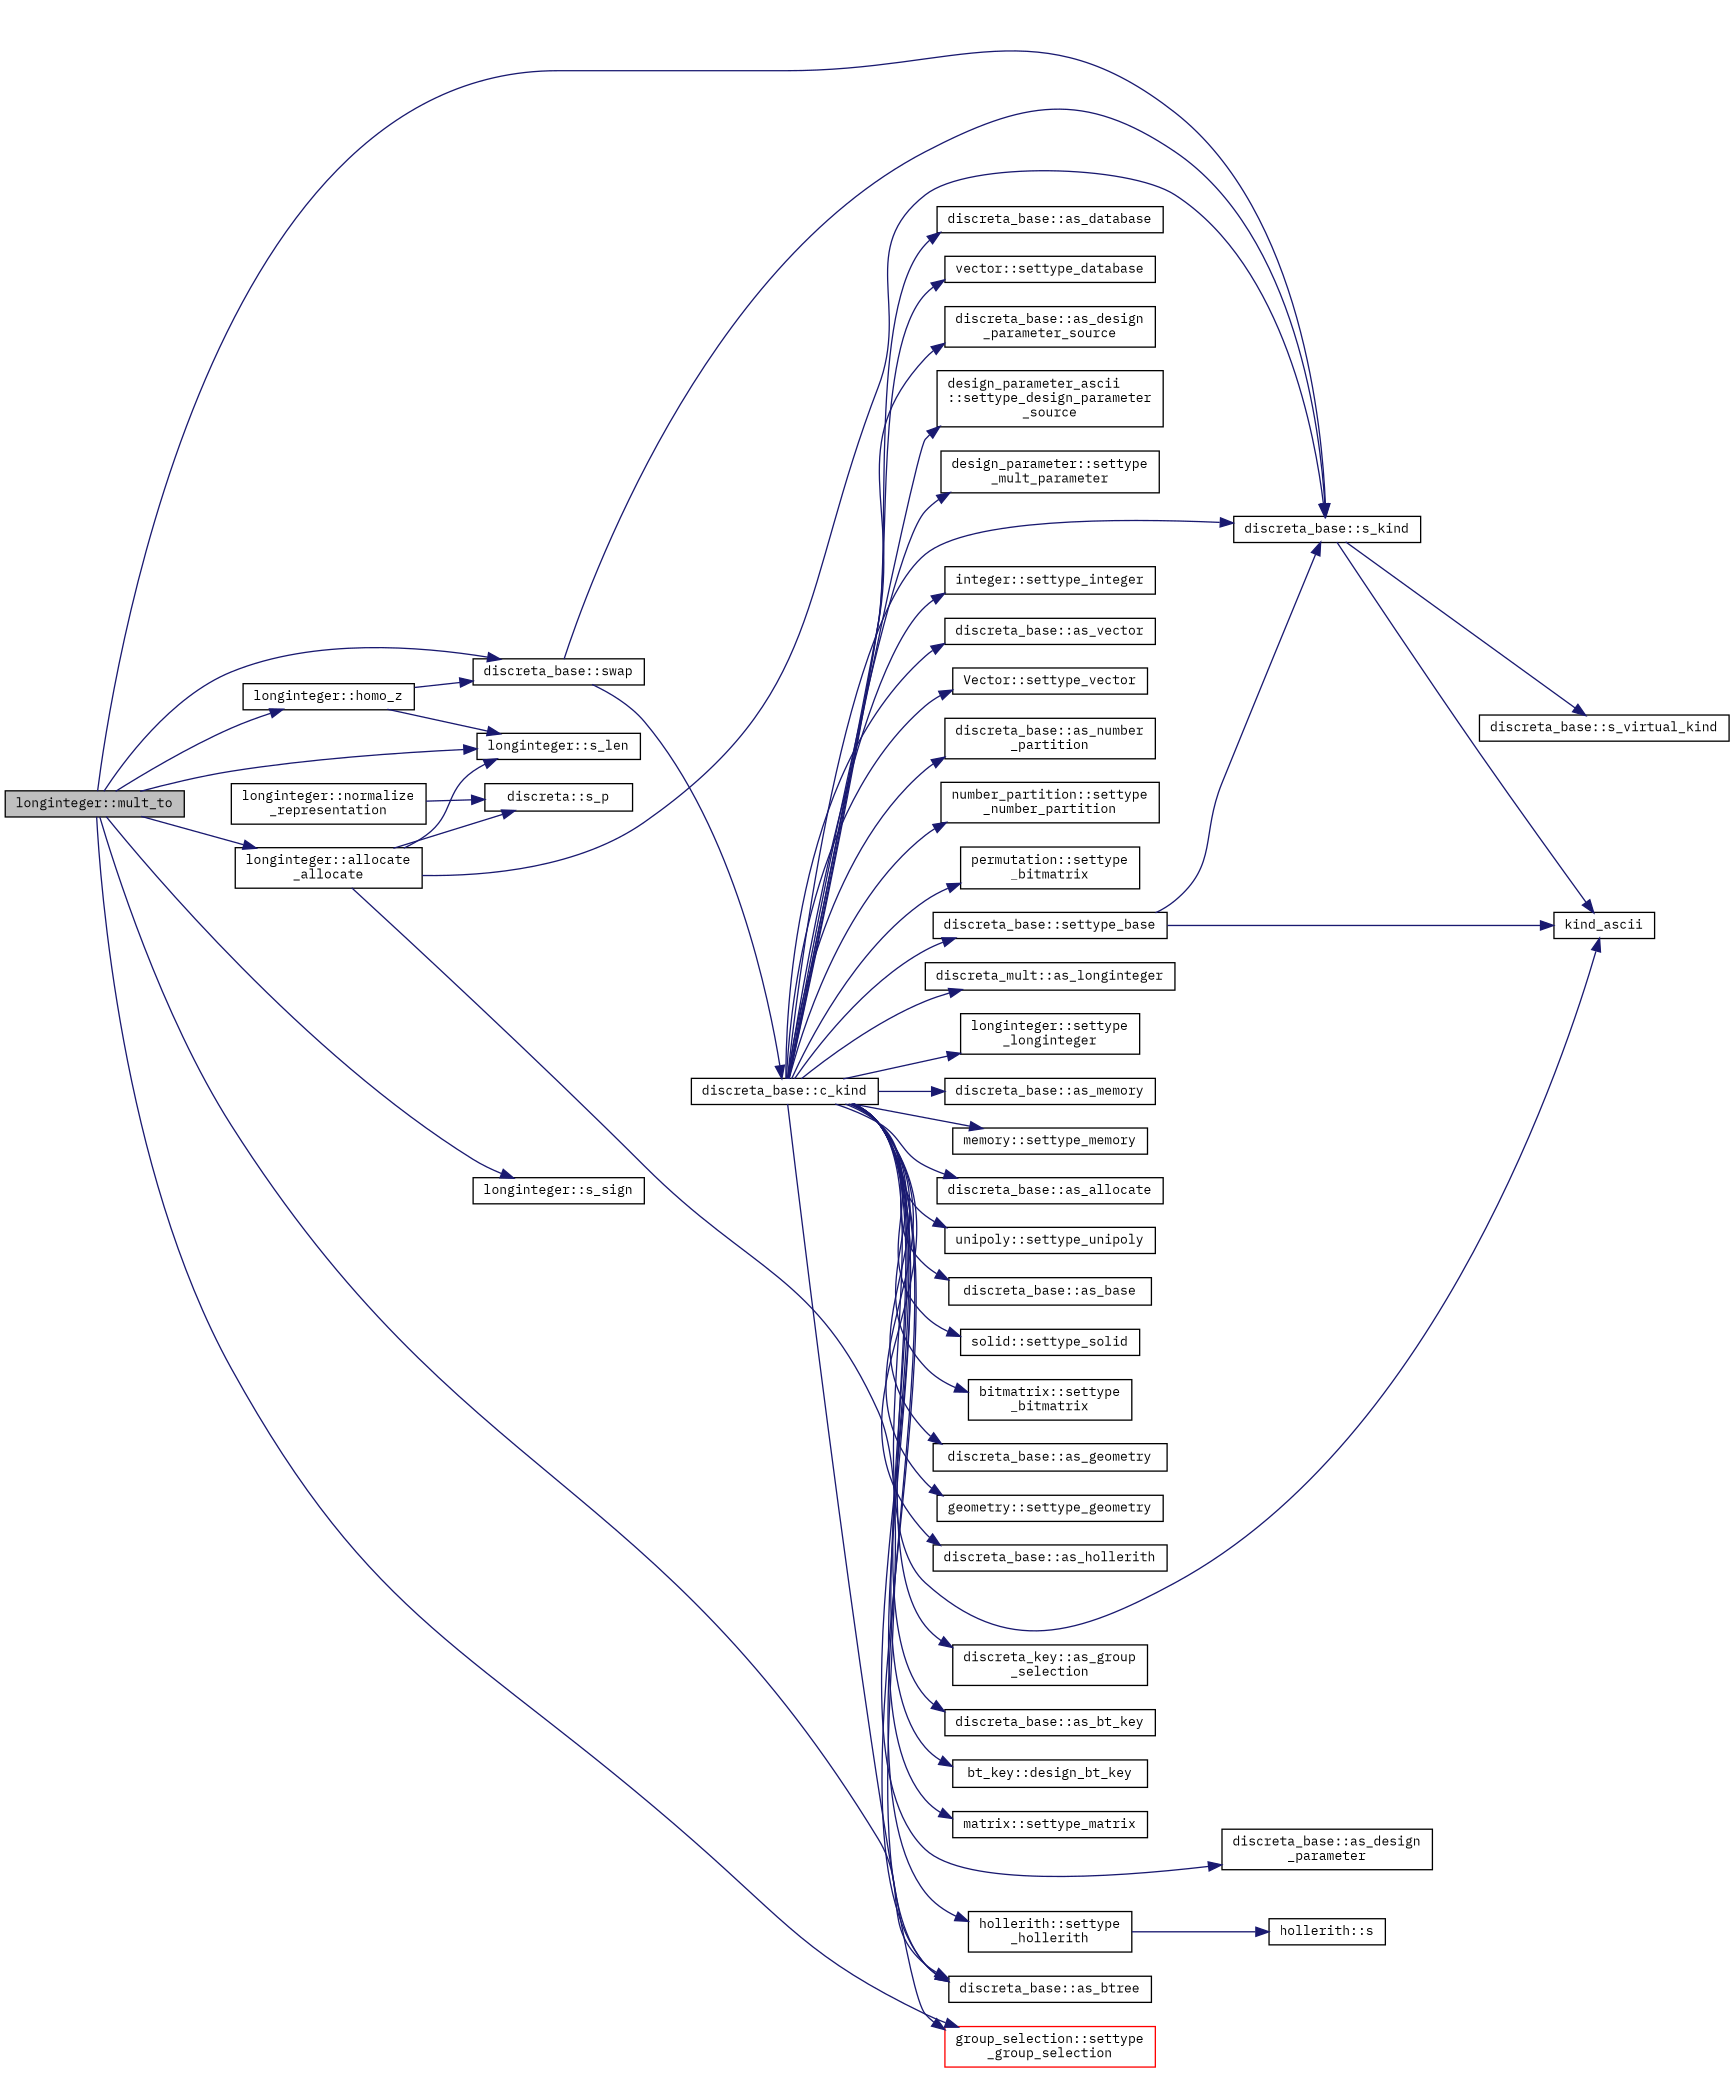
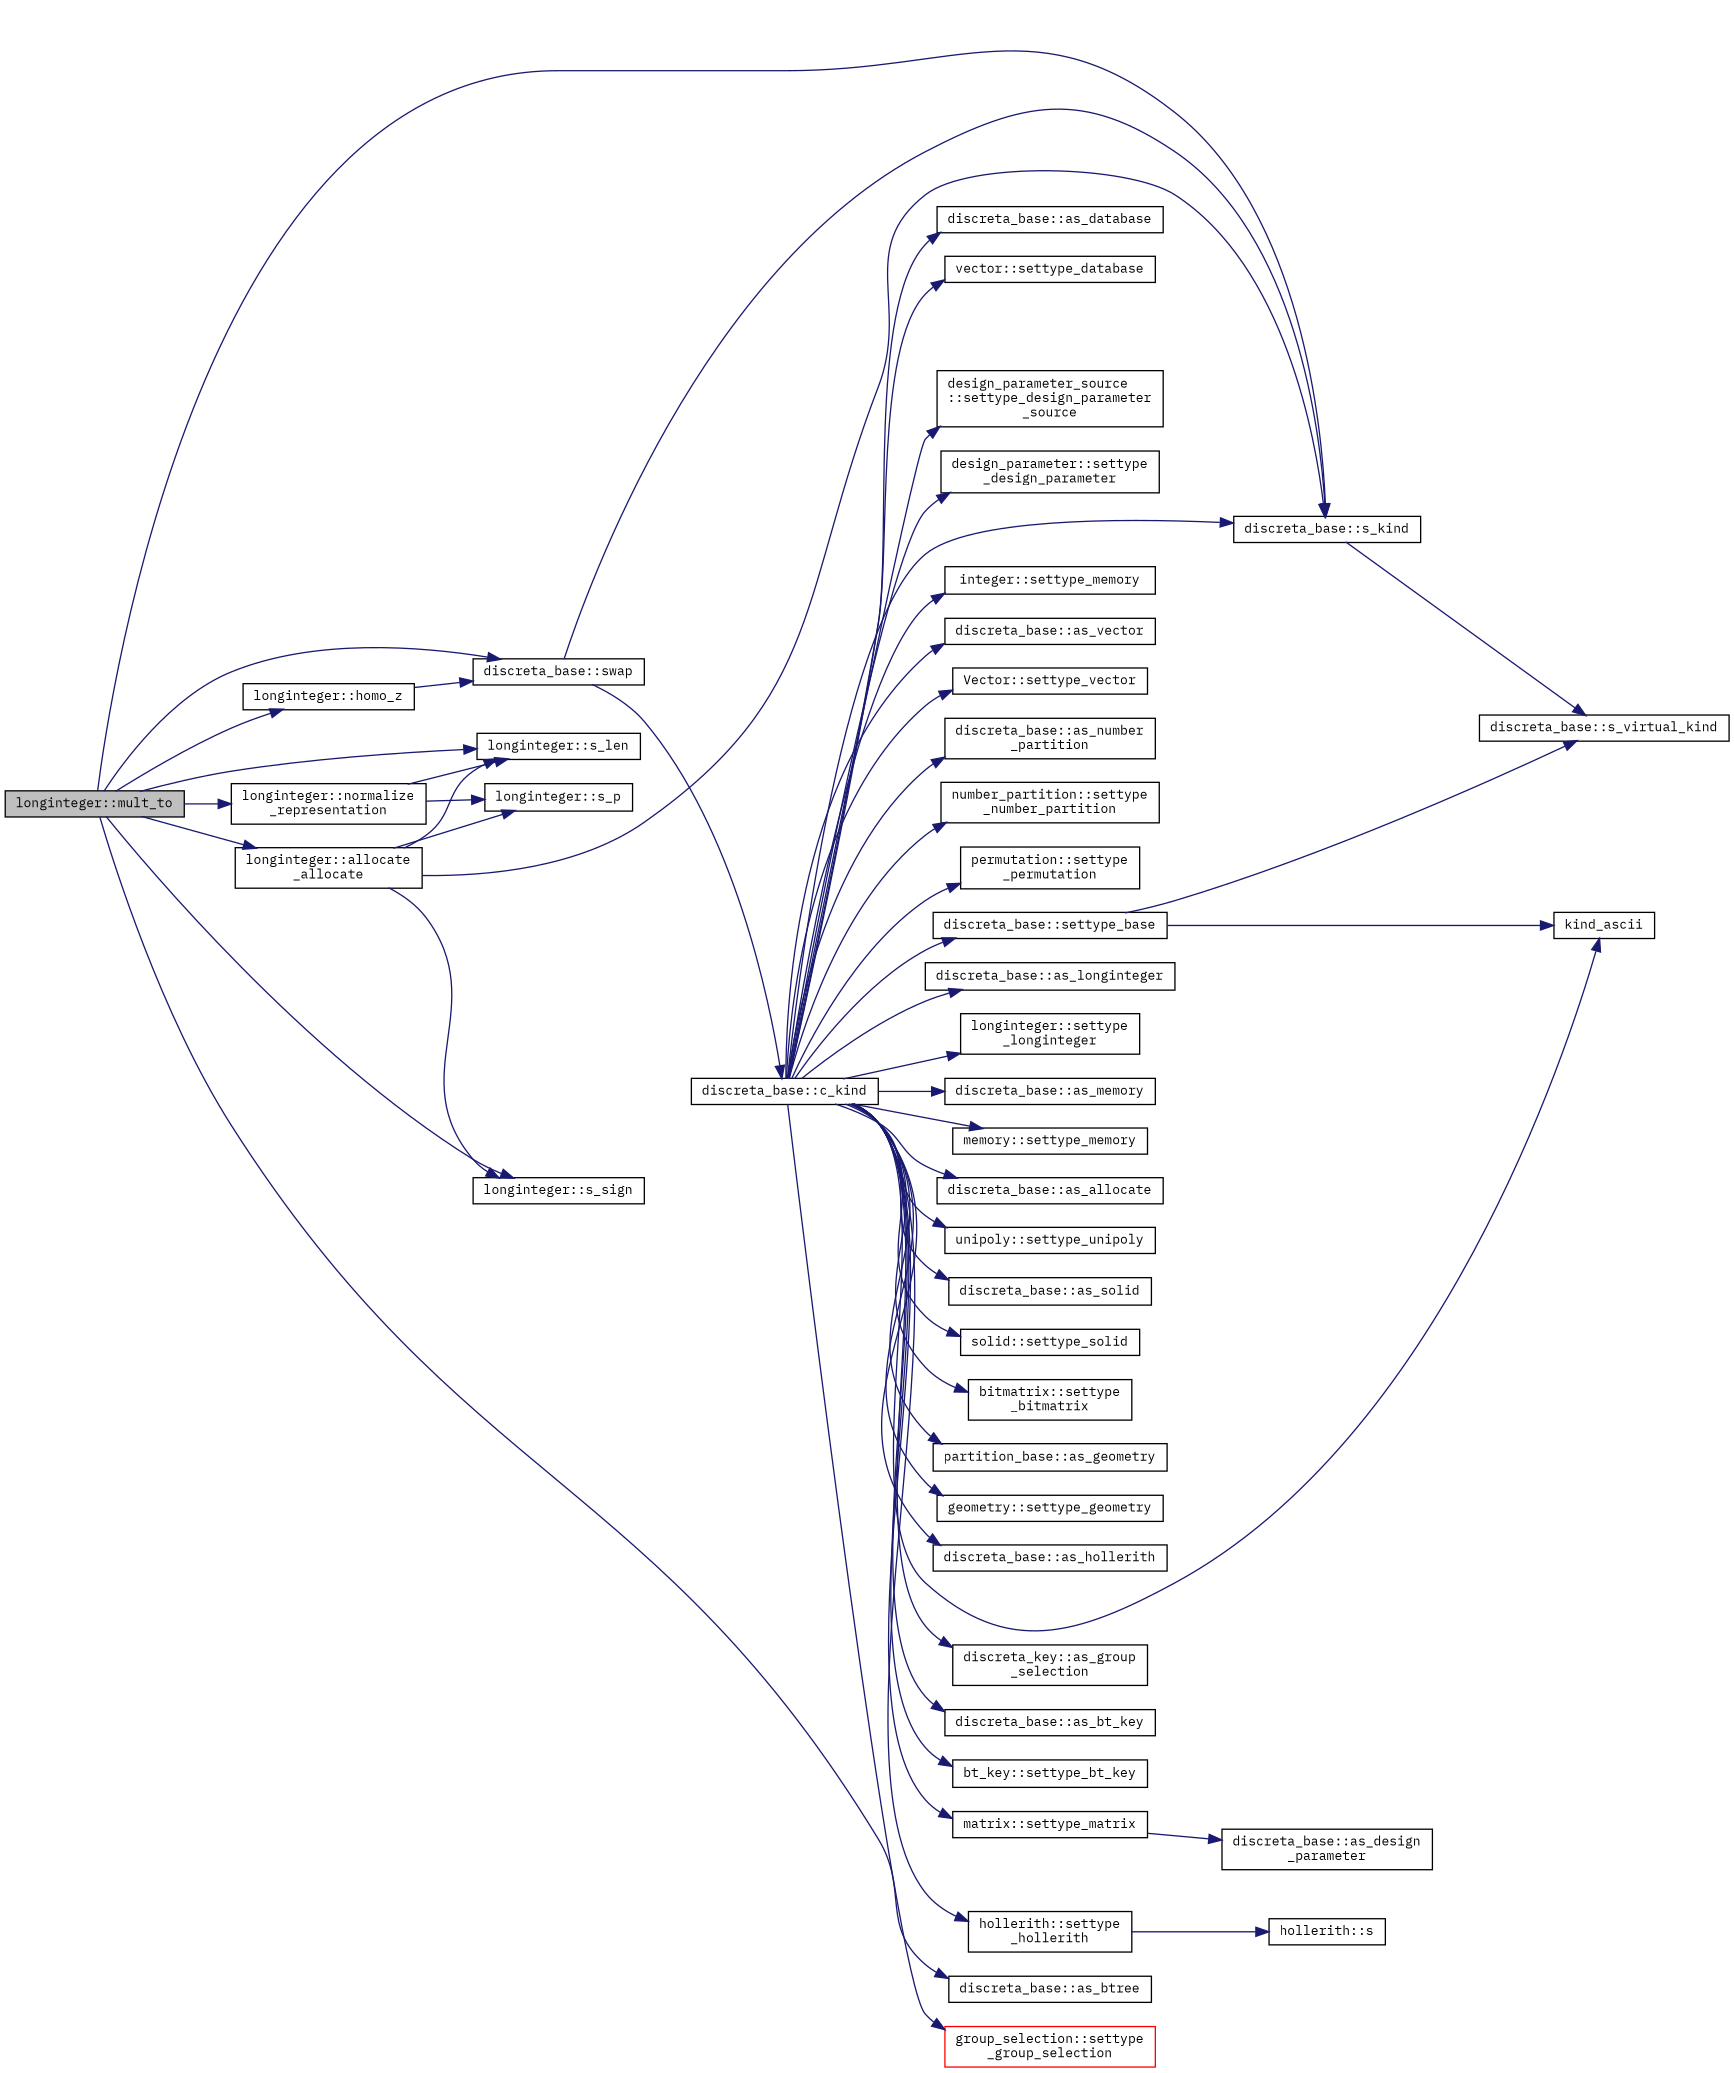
node "discreta_base::as_design _parameter_source": removed
node "design_parameter_ascii ::settype_design_parameter _source": label "design_parameter_ascii ::settype_design_parameter _source" -> "design_parameter_source ::settype_design_parameter _source"
node "design_parameter::settype _mult_parameter": label "design_parameter::settype _mult_parameter" -> "design_parameter::settype _design_parameter"
node "integer::settype_integer": label "integer::settype_integer" -> "integer::settype_memory"
edge "longinteger::homo_z" -> "longinteger::s_len": now "longinteger::normalize _representation" -> "longinteger::s_len"
edge "discreta_base::s_kind" -> "kind_ascii": removed
edge "discreta_base::settype_base" -> "discreta_base::s_kind": now "discreta_base::settype_base" -> "discreta_base::s_virtual_kind"
node "discreta::s_p": label "discreta::s_p" -> "longinteger::s_p"
node "permutation::settype _bitmatrix": label "permutation::settype _bitmatrix" -> "permutation::settype _permutation"
node "discreta_mult::as_longinteger": label "discreta_mult::as_longinteger" -> "discreta_base::as_longinteger"
node "discreta_base::as_base": label "discreta_base::as_base" -> "discreta_base::as_solid"
edge "longinteger::allocate _allocate" -> "discreta_base::as_btree": now "longinteger::allocate _allocate" -> "longinteger::s_sign"
node "discreta_base::as_geometry": label "discreta_base::as_geometry" -> "partition_base::as_geometry"
edge "discreta_base::c_kind" -> "discreta_base::as_btree": removed
edge "longinteger::mult_to" -> "group_selection::settype _group_selection": now "longinteger::mult_to" -> "longinteger::normalize _representation"
node "bt_key::design_bt_key": label "bt_key::design_bt_key" -> "bt_key::settype_bt_key"
edge "discreta_base::c_kind" -> "discreta_base::as_design _parameter": now "matrix::settype_matrix" -> "discreta_base::as_design _parameter"
